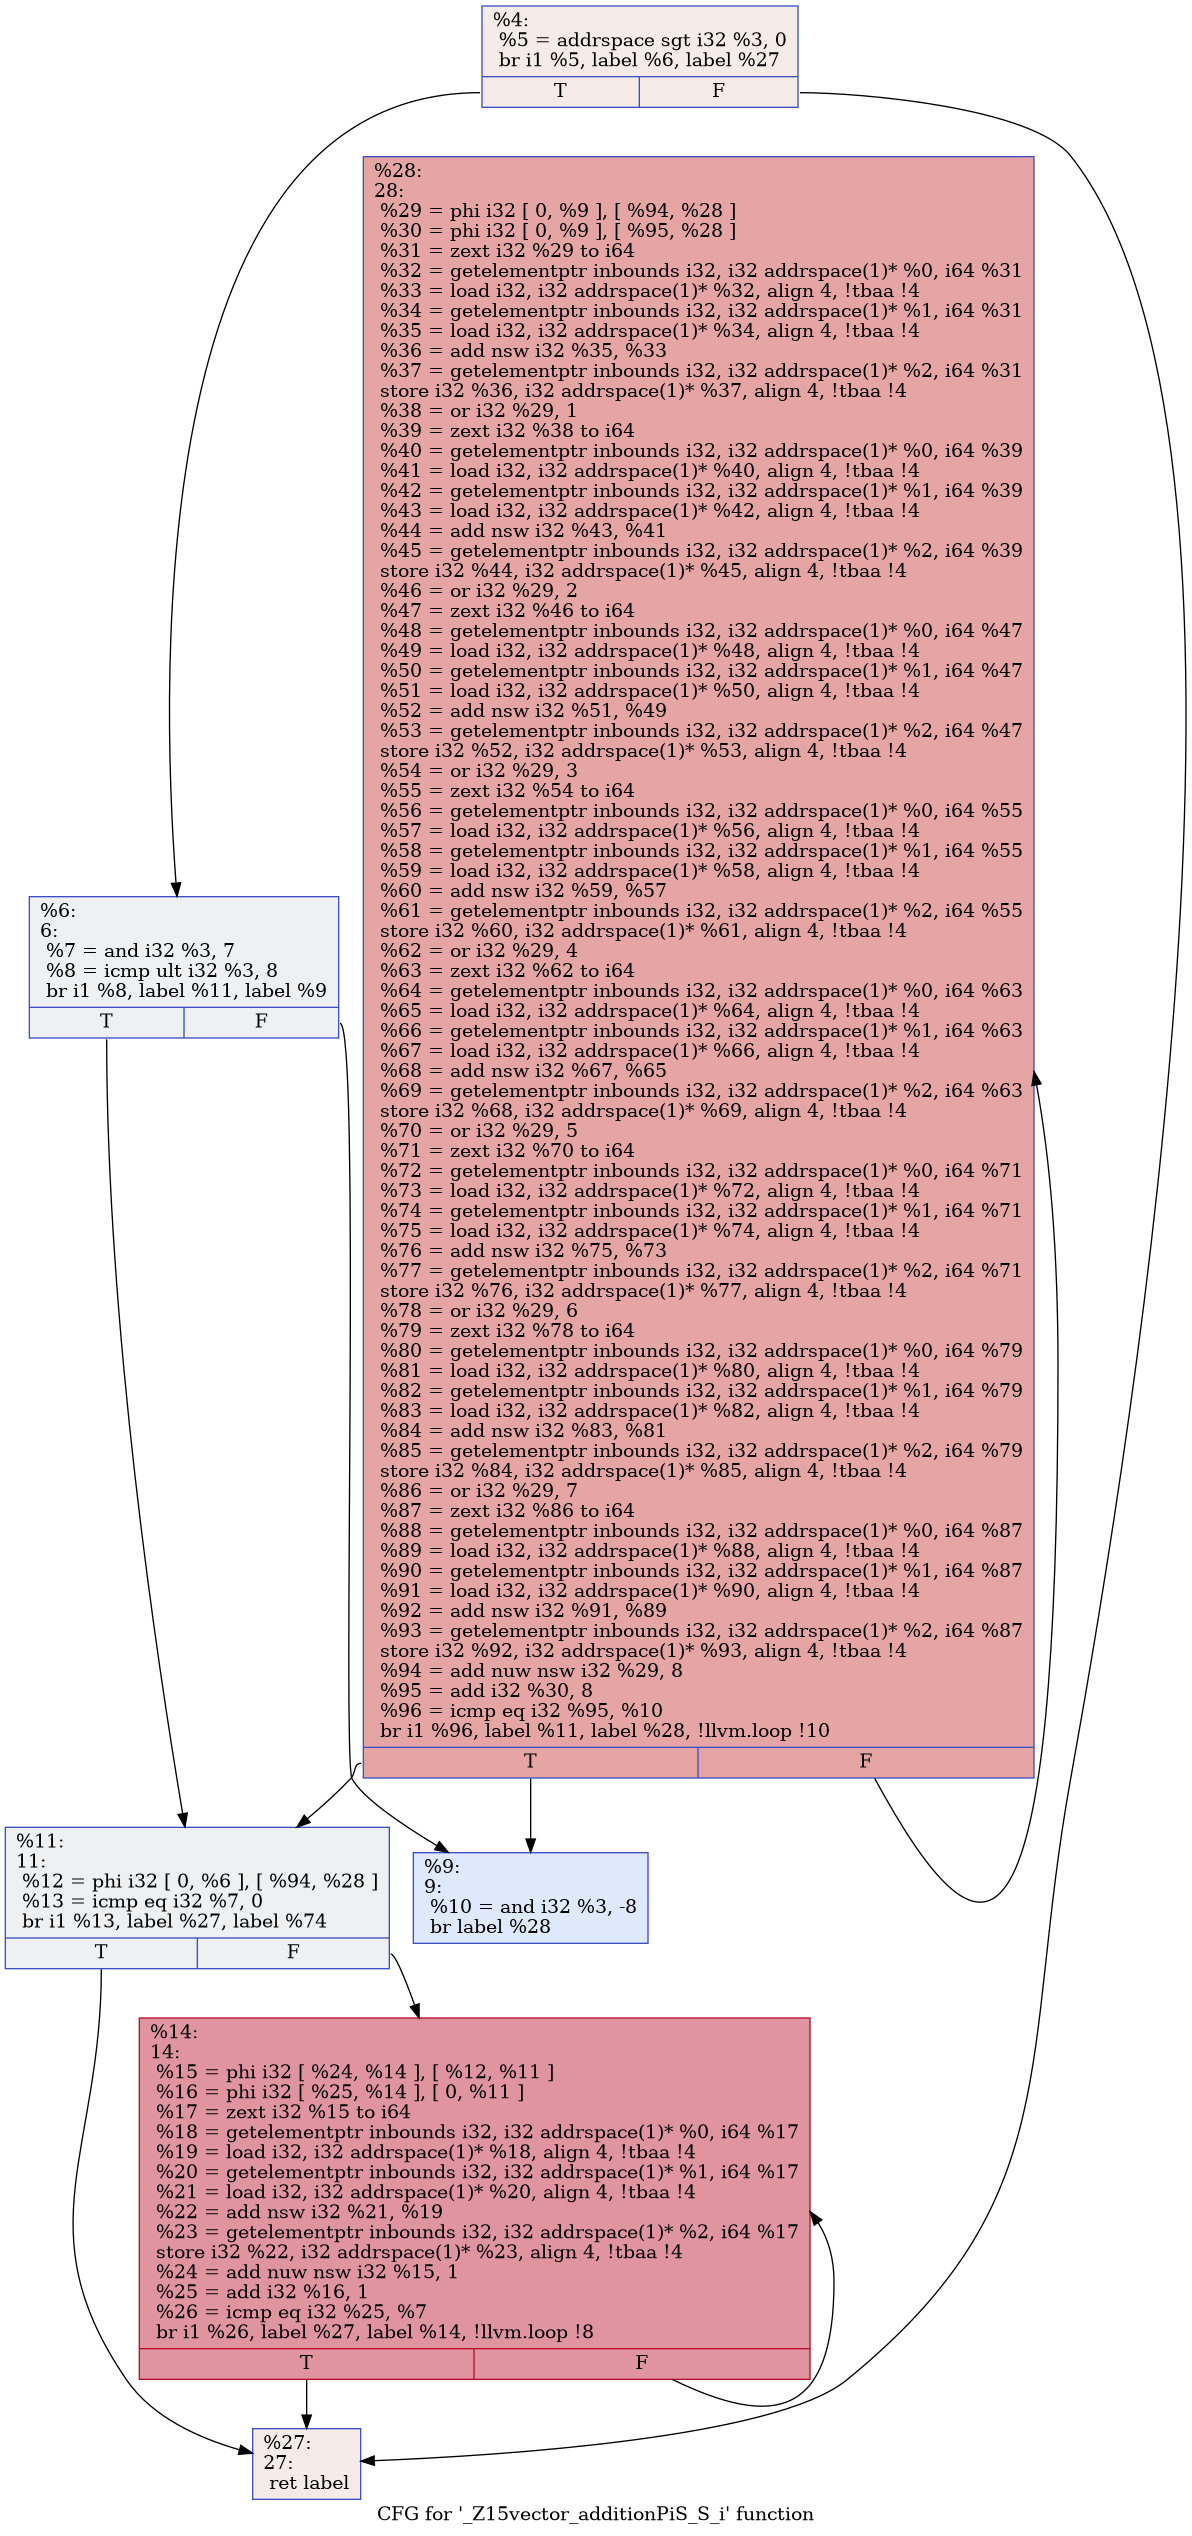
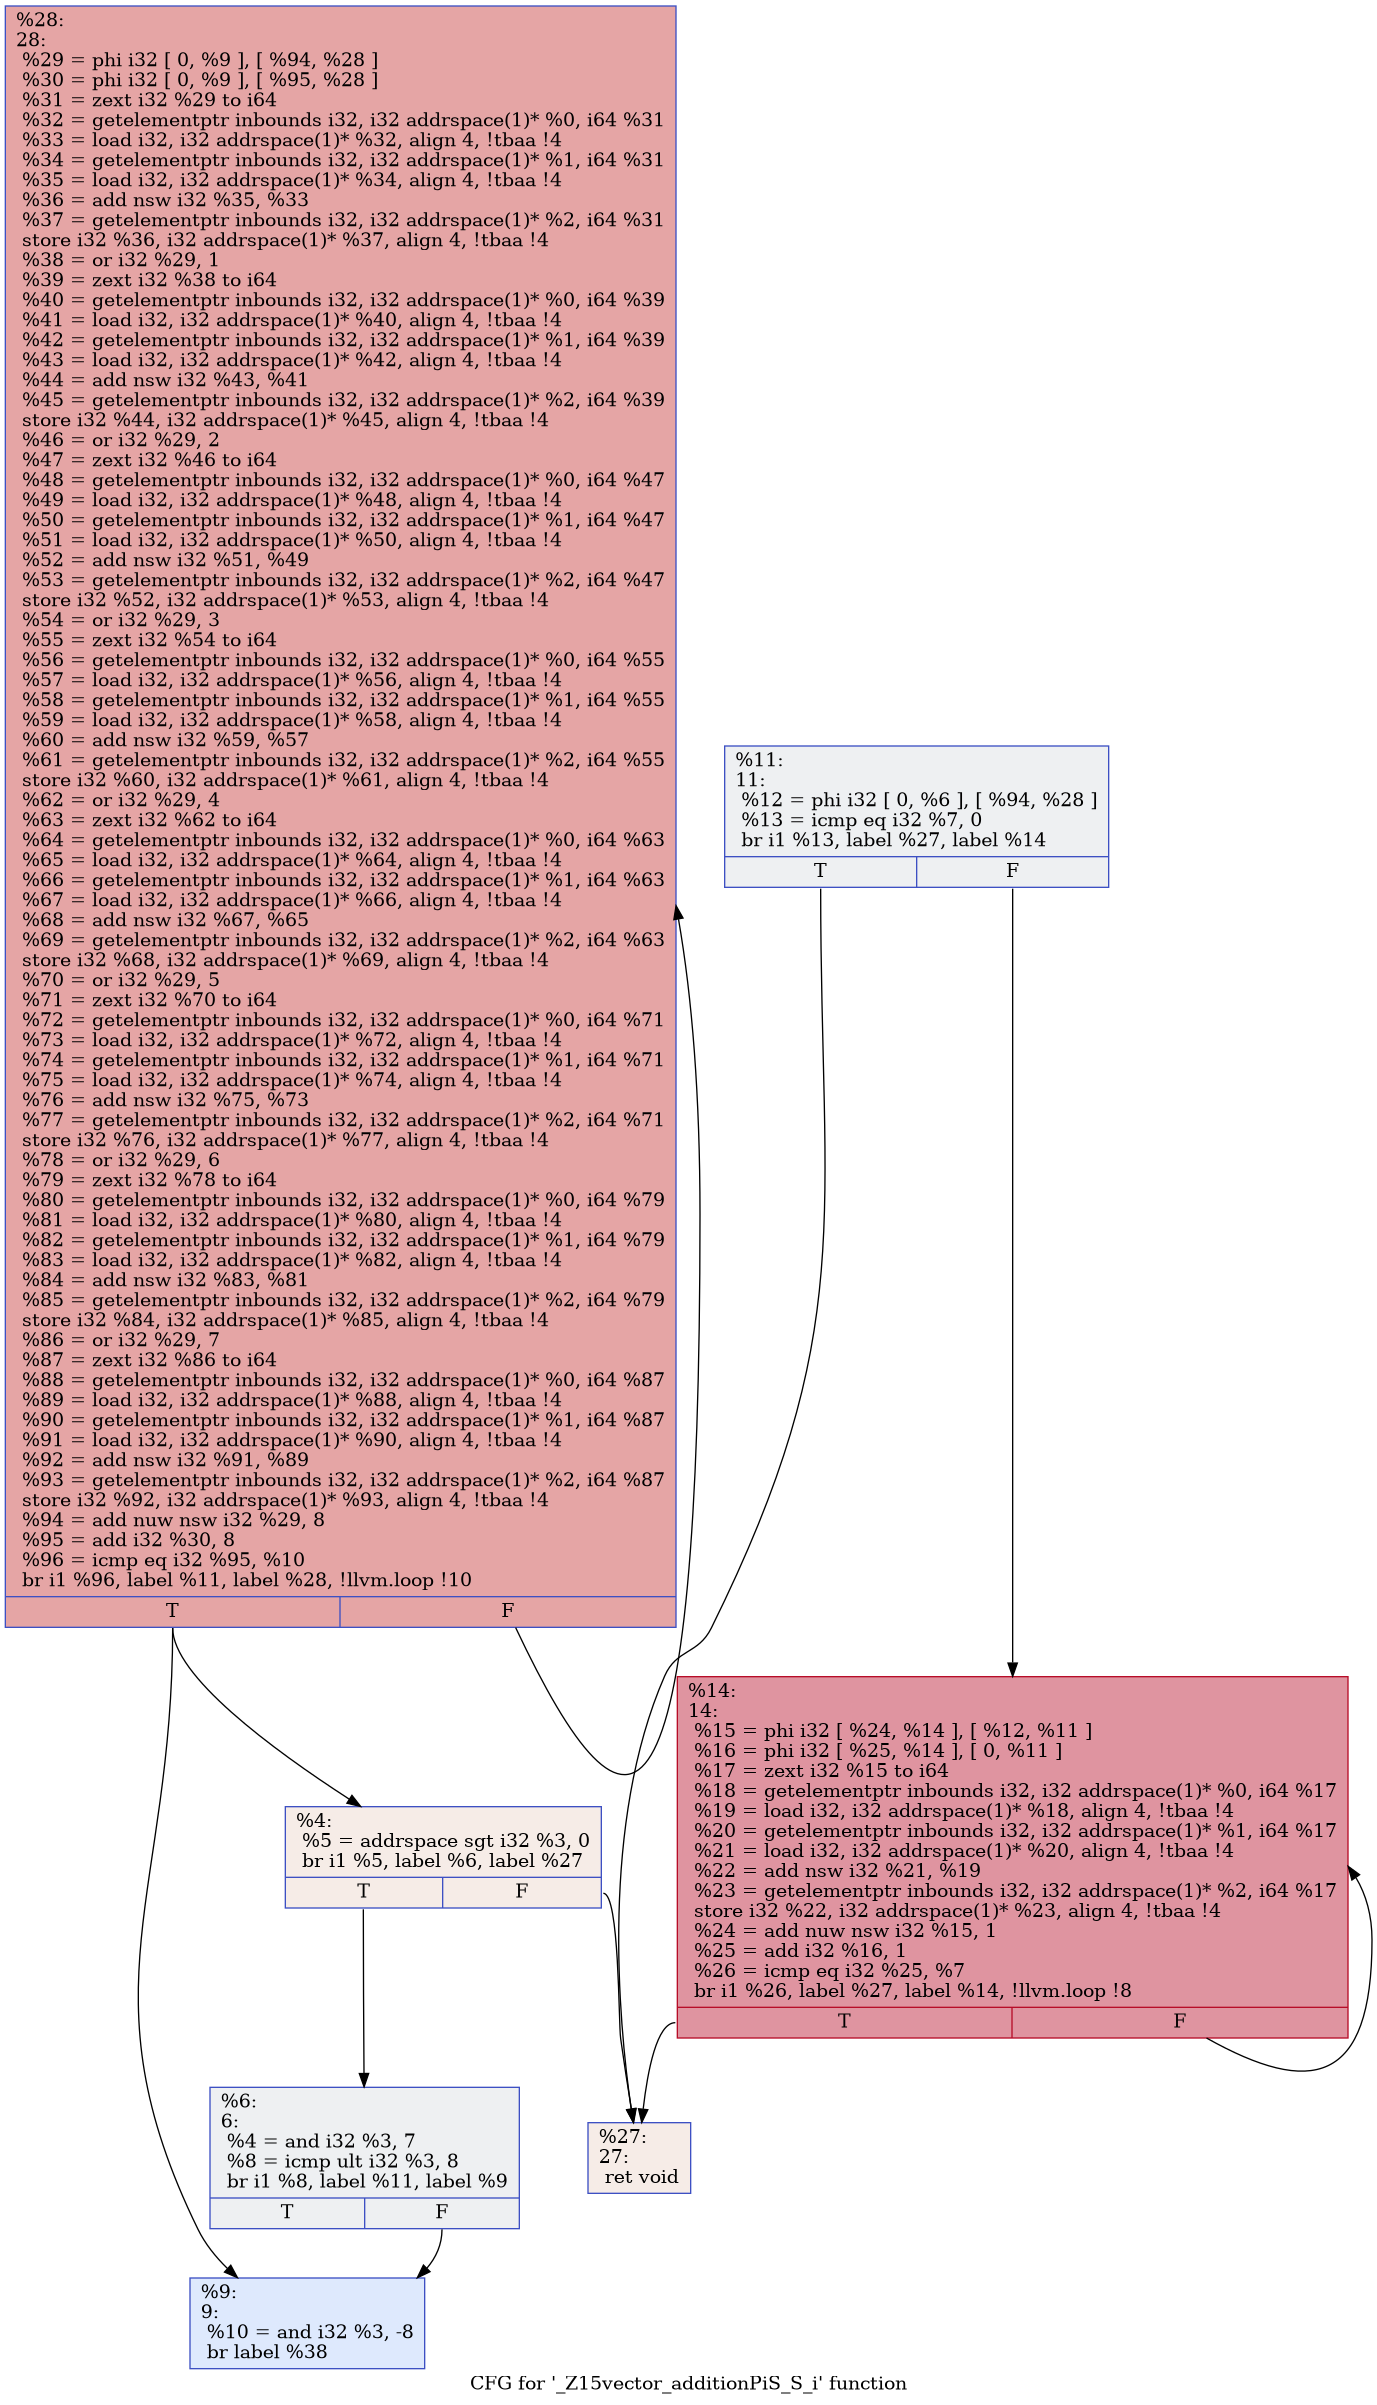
node "%6:": text "%7 = and i32 %3, 7" -> "%4 = and i32 %3, 7"
edge "%6:" -> "%11:": removed
edge "%28:" -> "%11:": now "%28:" -> "%4:"
node "%11:": text "br i1 %13, label %27, label %74" -> "br i1 %13, label %27, label %14"
node "%9:": text "br label %28" -> "br label %38"
node "%27:": text "ret label" -> "ret void"
